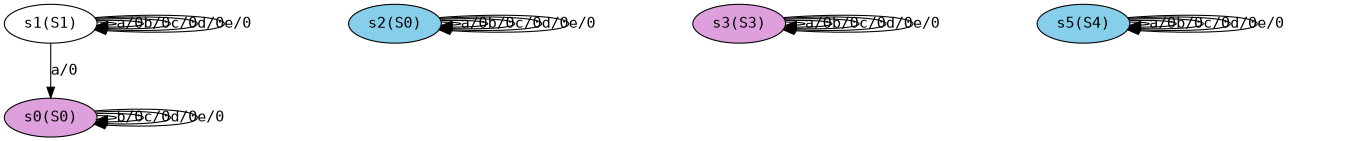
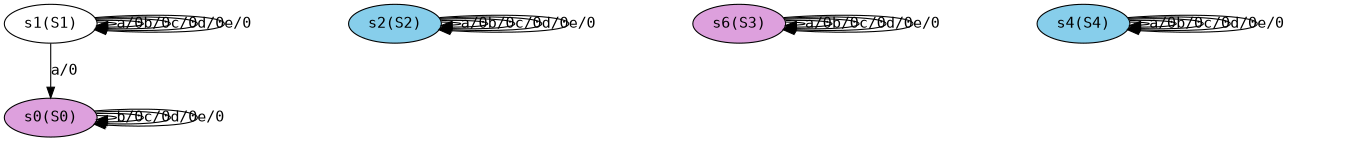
node "s2(S0)": label "s2(S0)" -> "s2(S2)"
node "s3(S3)": label "s3(S3)" -> "s6(S3)"
node "s5(S4)": label "s5(S4)" -> "s4(S4)"
